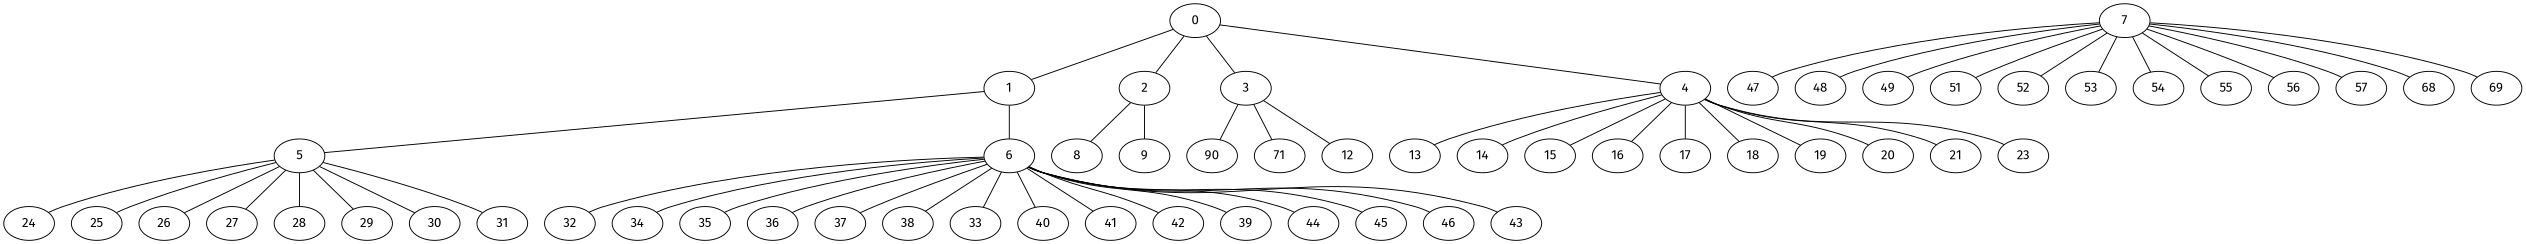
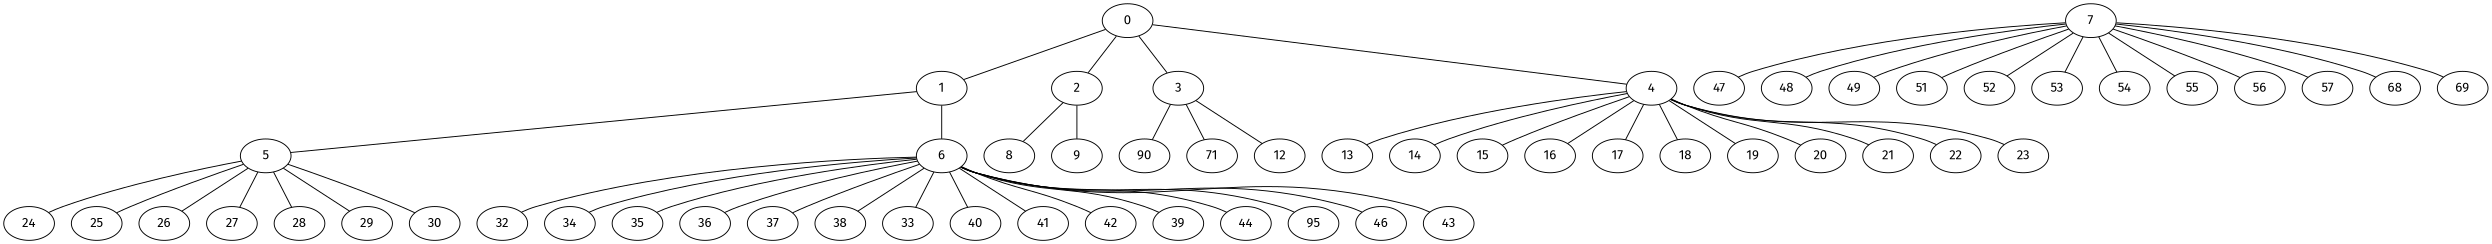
node "22": added
node "31": removed
node "45": label "45" -> "95"
